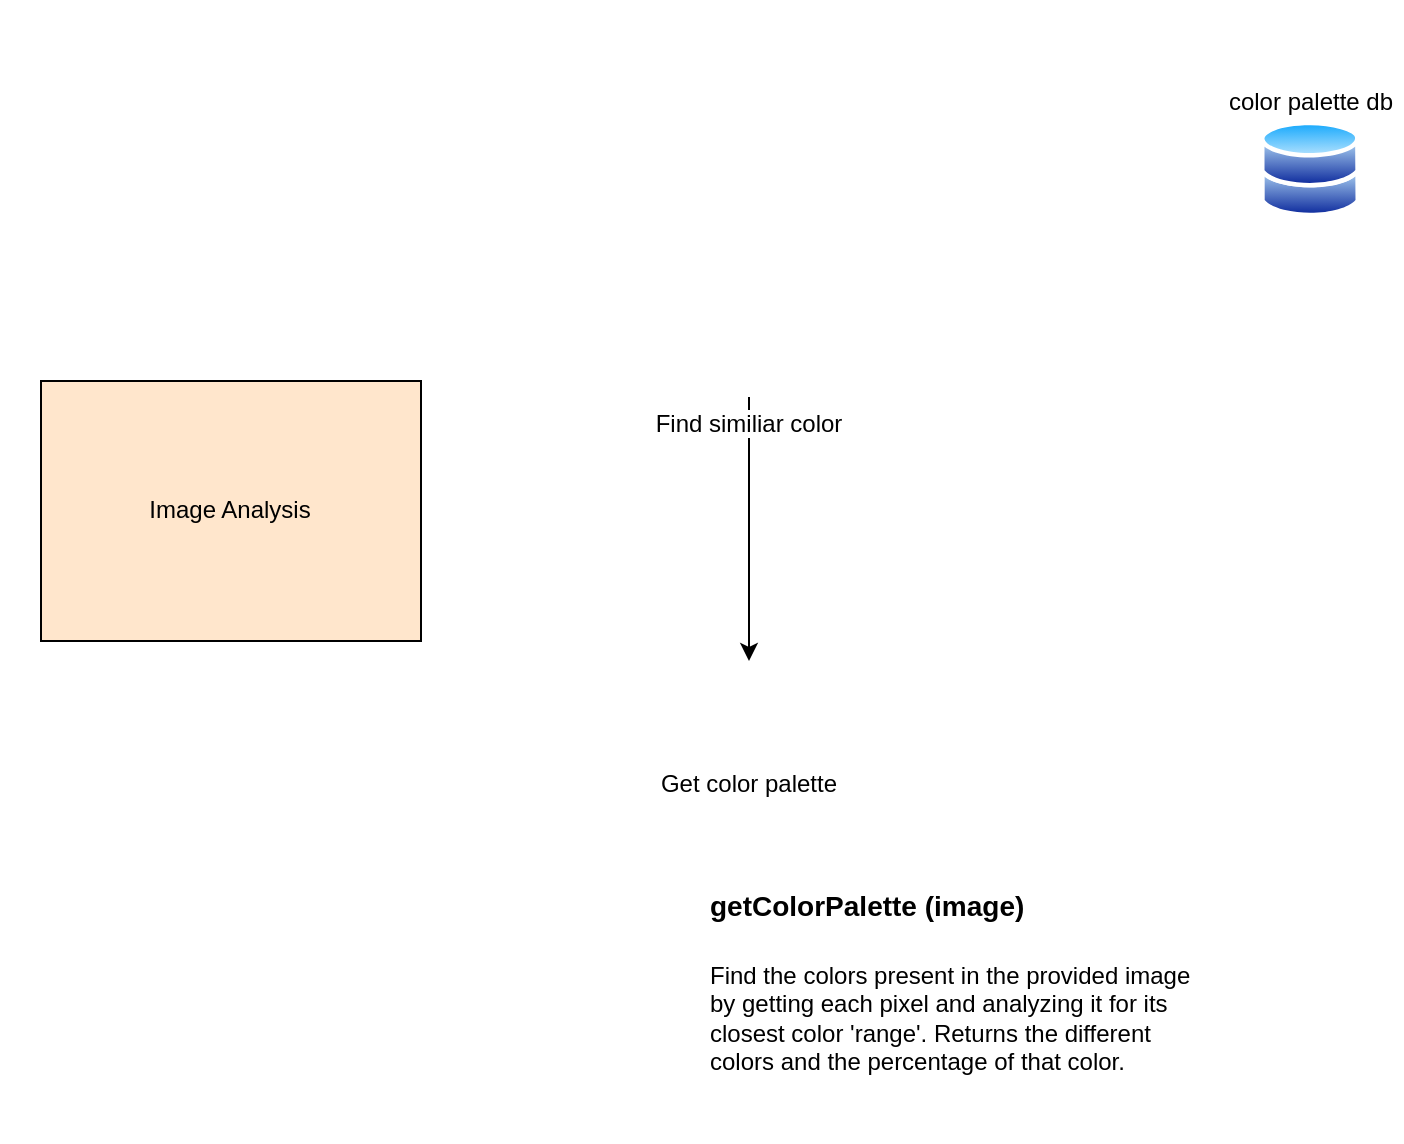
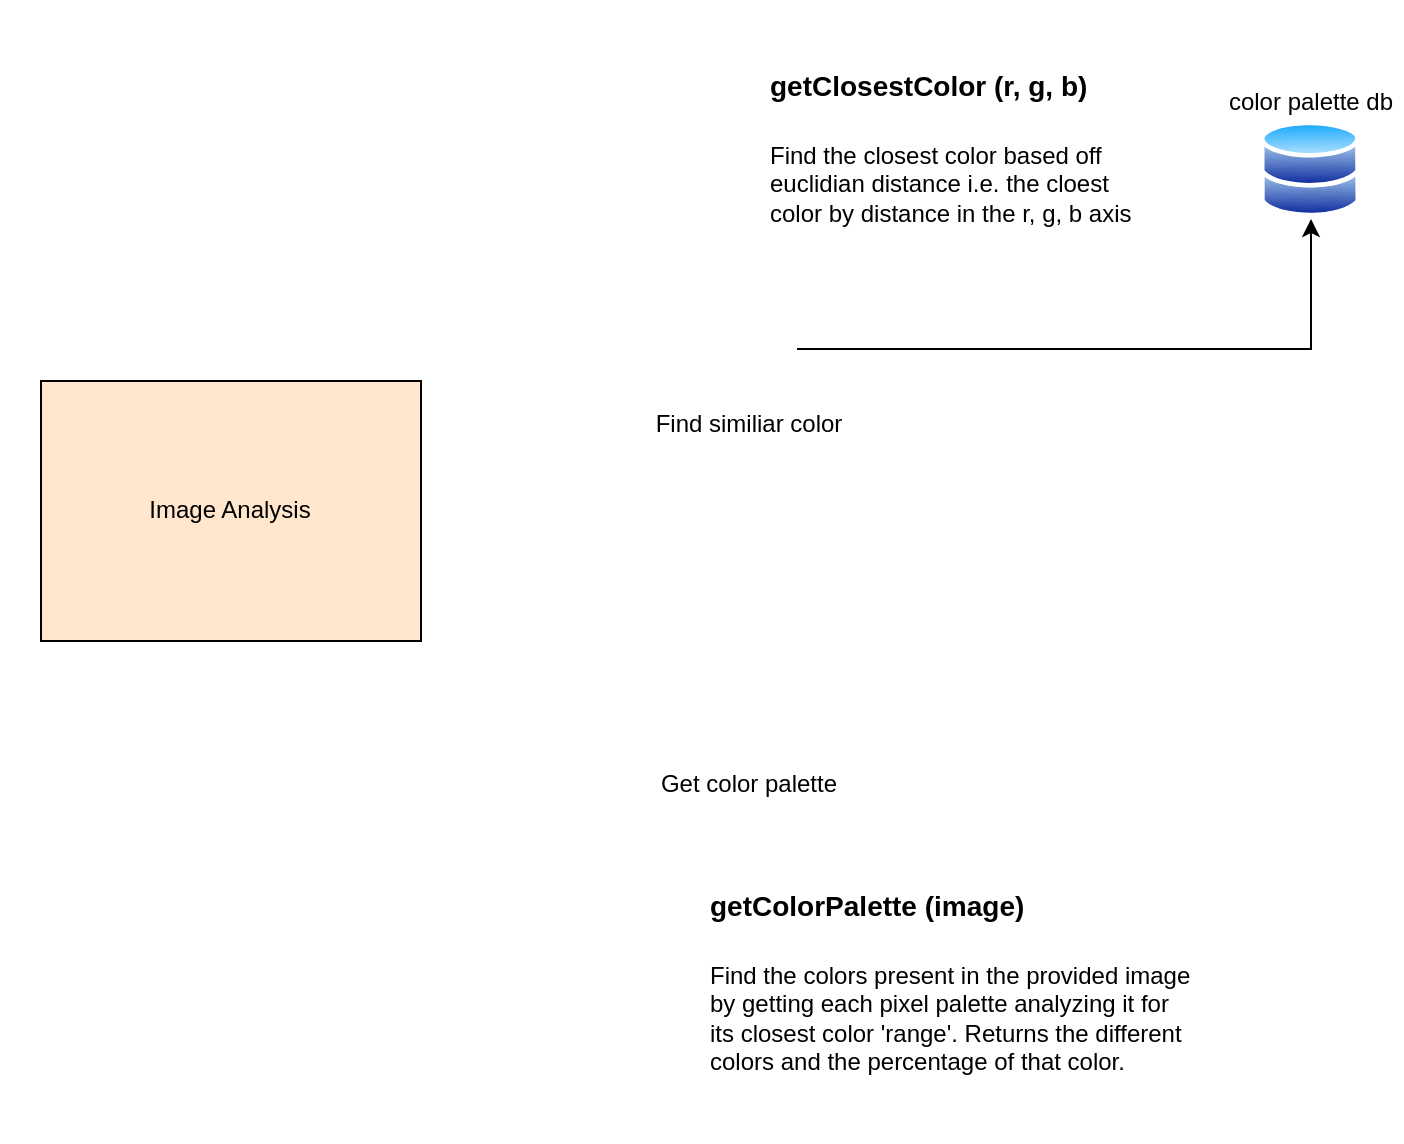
node "getClosestColor (r, g, b)Find the closest color based off euclidian distance i.e. the cloest color by distance in the r, g, b axis": added
edge "Find similiar color" -> "Get color palette": now "Find similiar color" -> "color palette db"
node "getColorPalette (image)Find the colors present in the provided image by getting each pixel and analyzing it for its closest color 'range'. Returns the different colors and the percentage of that color.": label "getColorPalette (image)Find the colors present in the provided image by getting each pixel and analyzing it for its closest color 'range'. Returns the different colors and the percentage of that color." -> "getColorPalette (image)Find the colors present in the provided image by getting each pixel palette analyzing it for its closest color 'range'. Returns the different colors and the percentage of that color."
